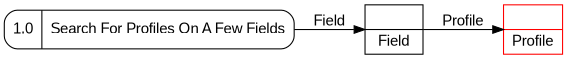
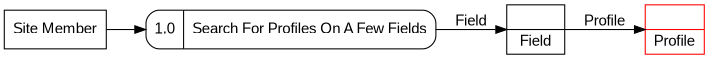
node "Site Member": added
